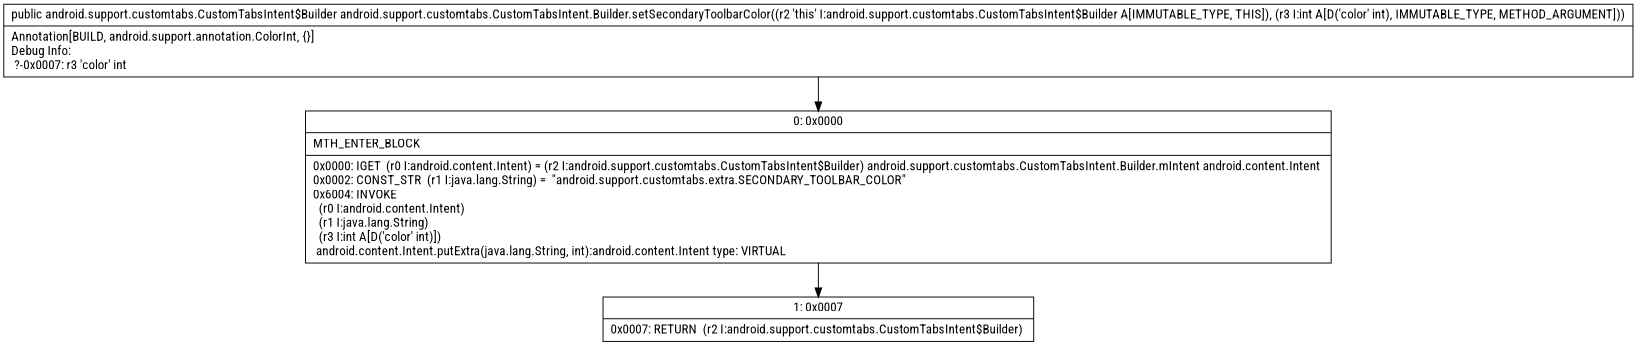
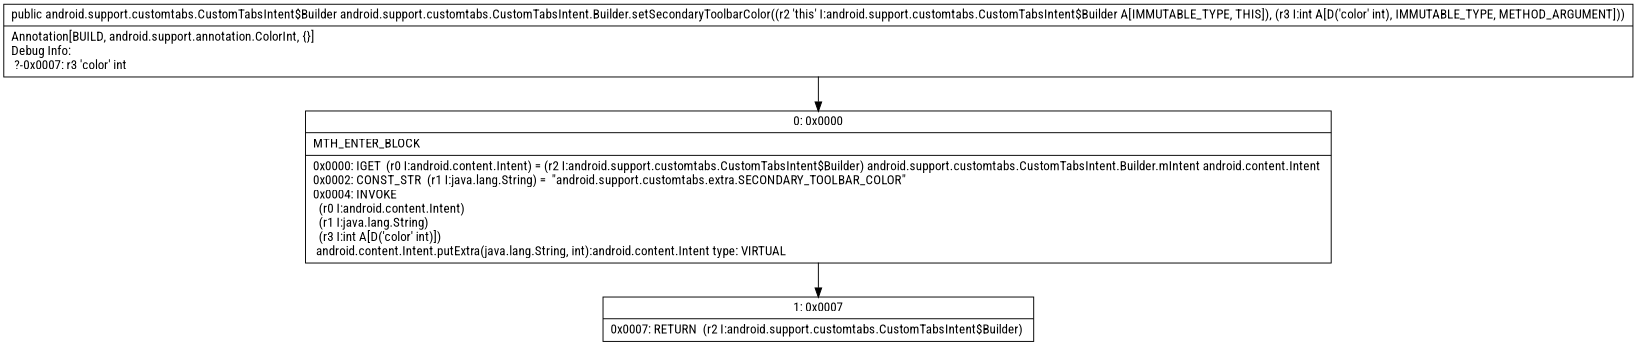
node "0: 0x0000": text "0x6004: INVOKE" -> "0x0004: INVOKE"
